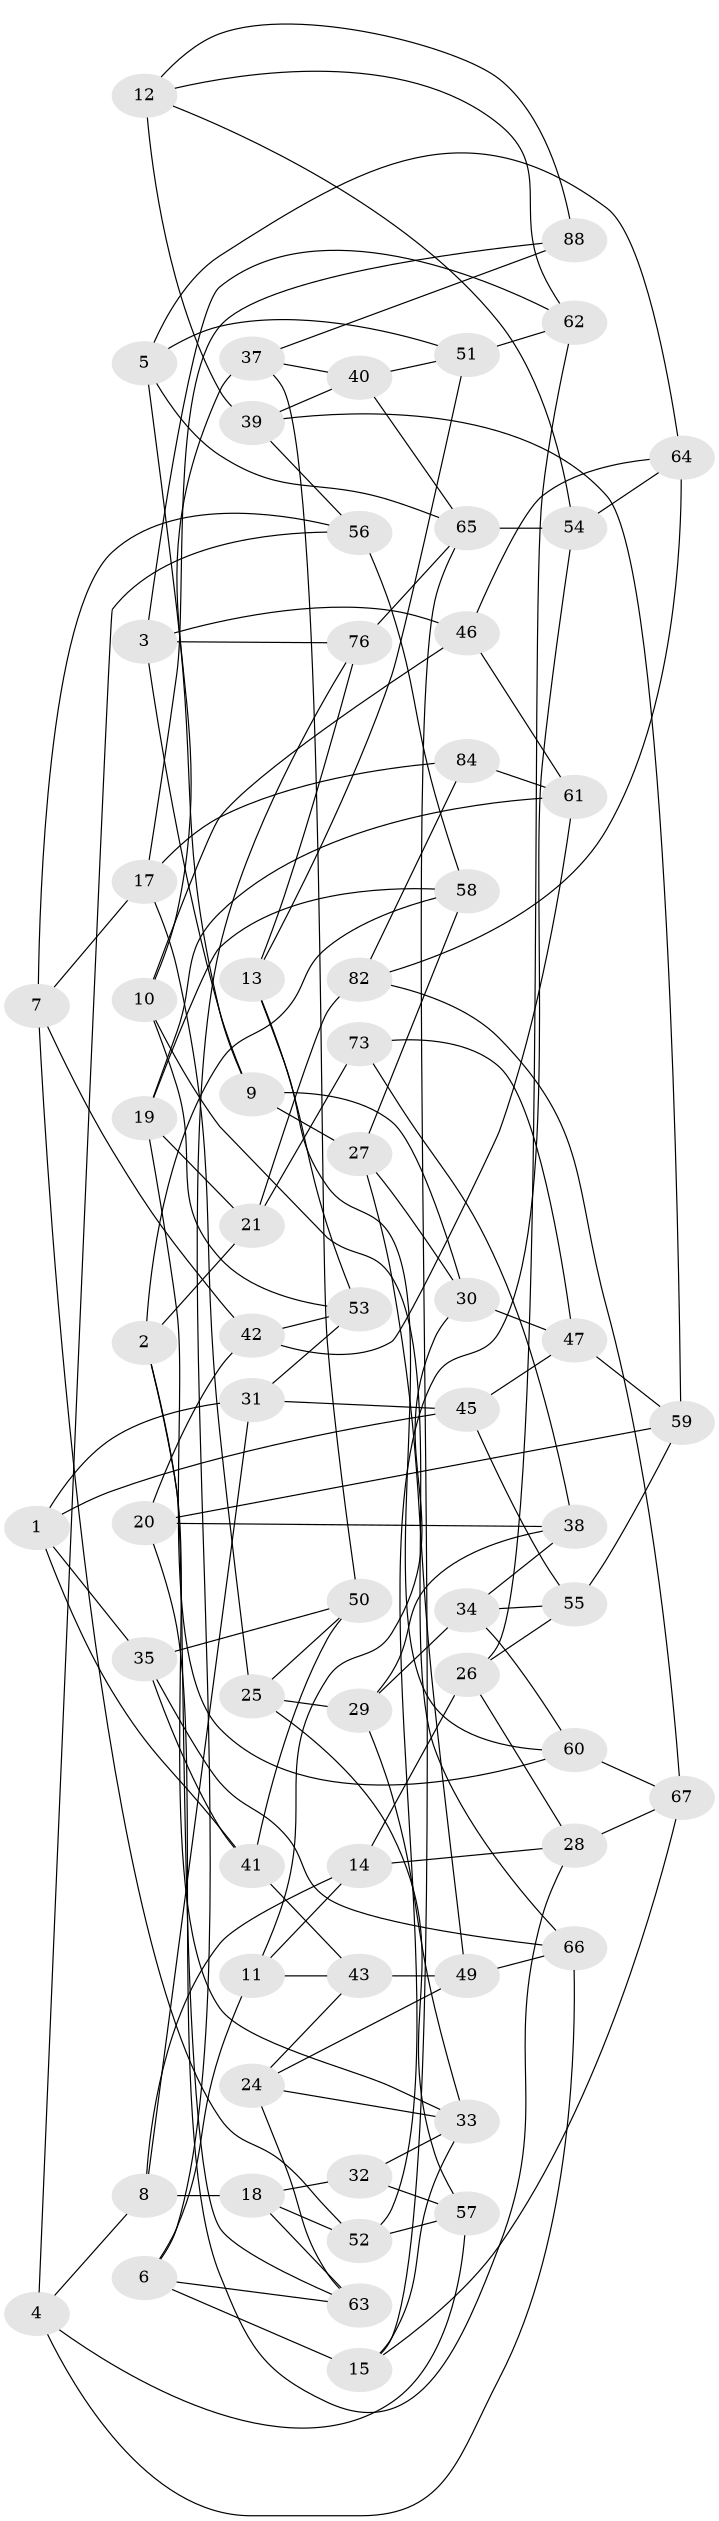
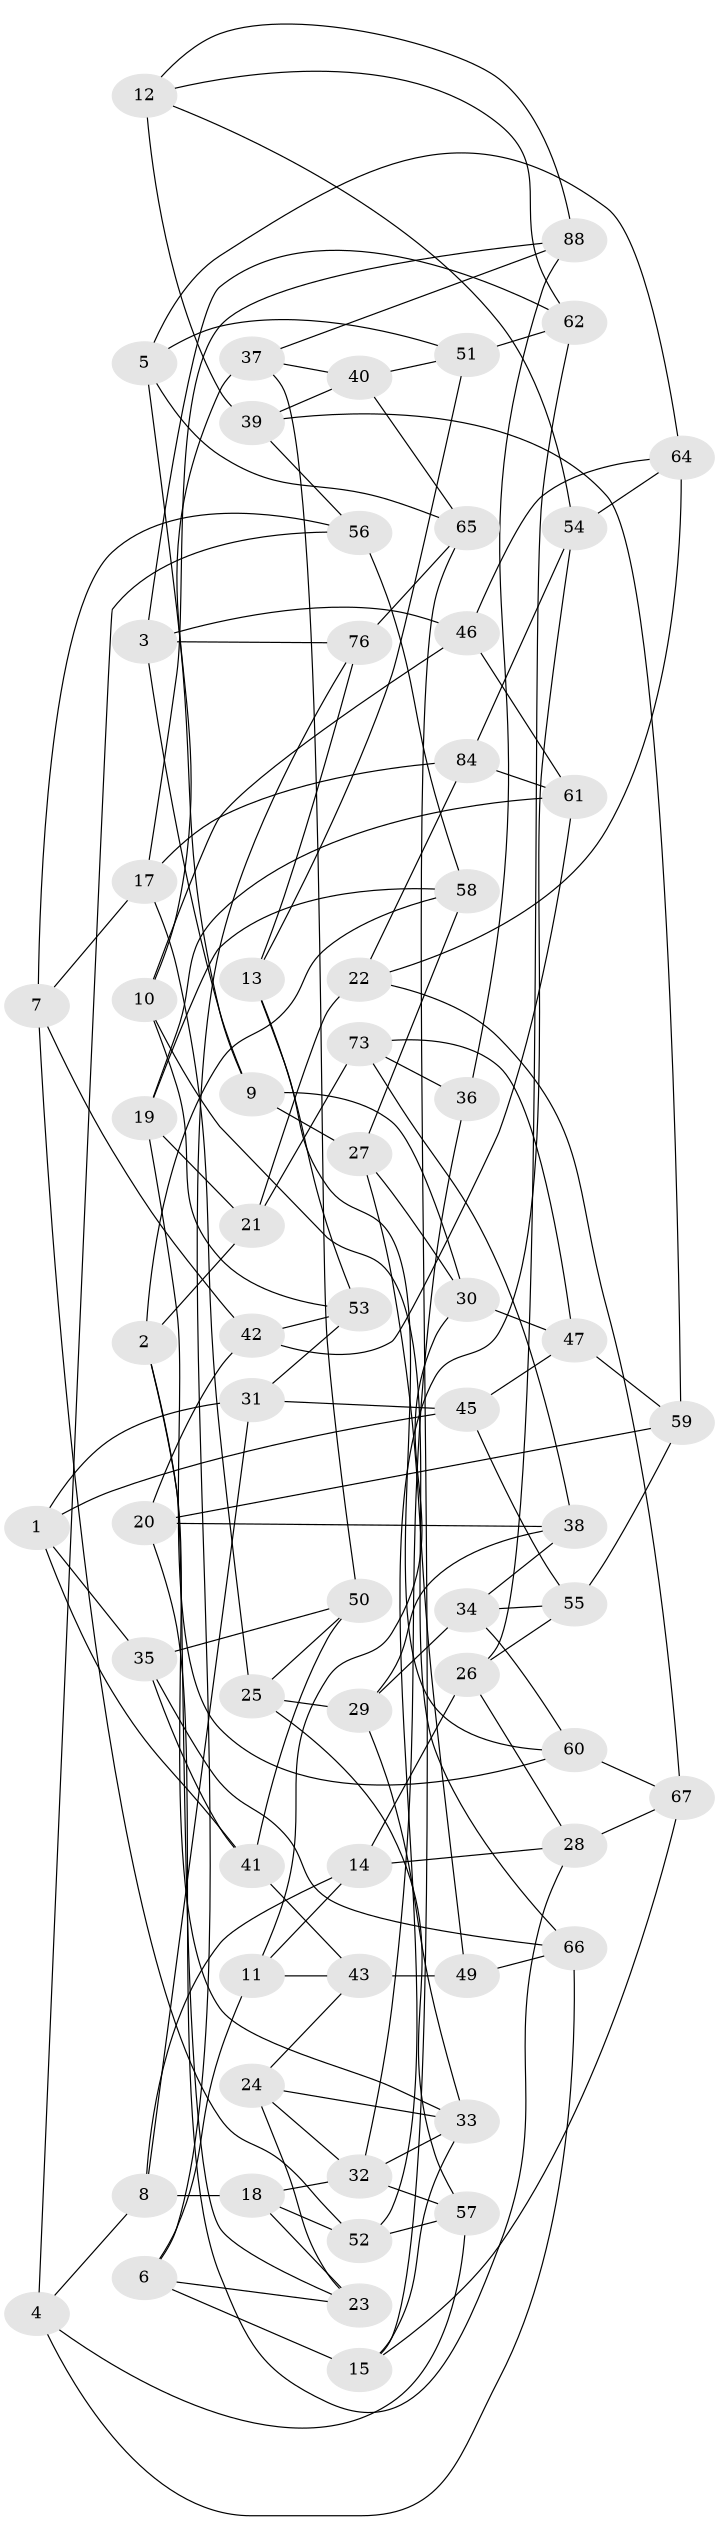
edge "65" -- "54": now "84" -- "54"
node "82": label "82" -> "22"
node "36": added
edge "49" -- "24": now "32" -- "24"
node "63": label "63" -> "23"
